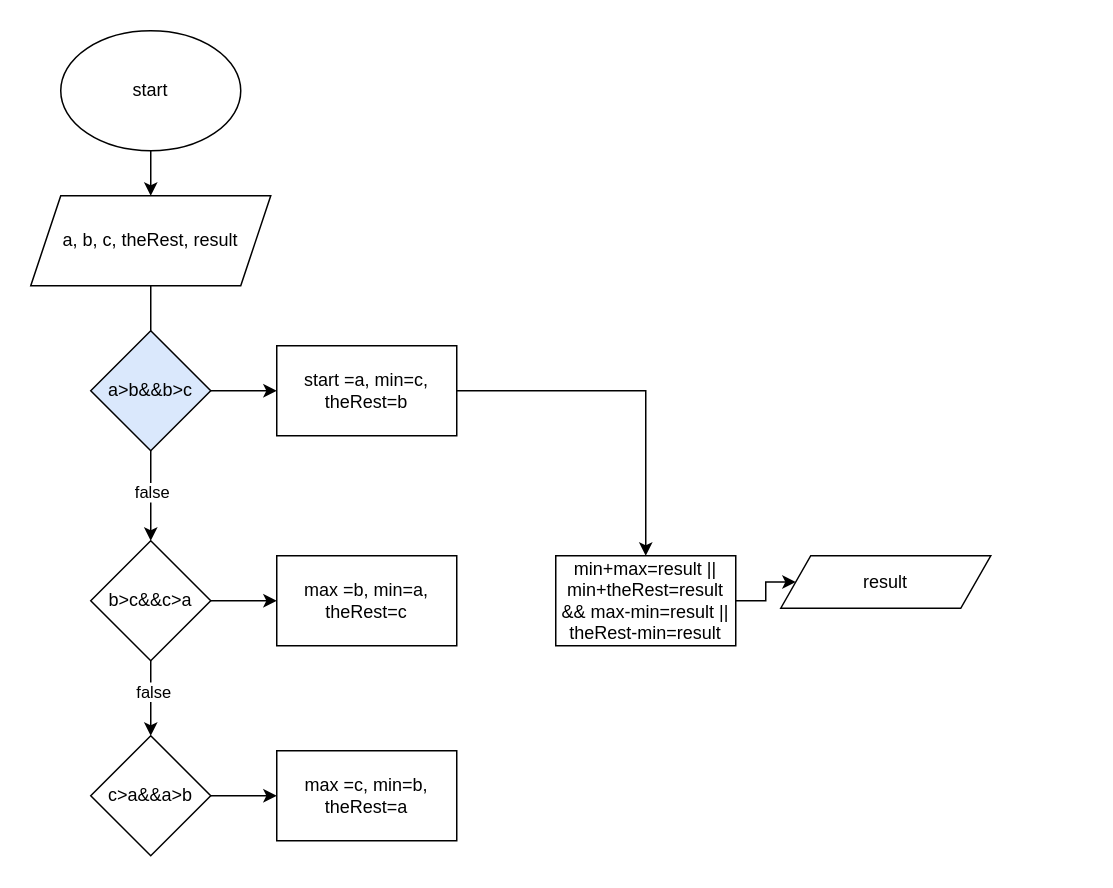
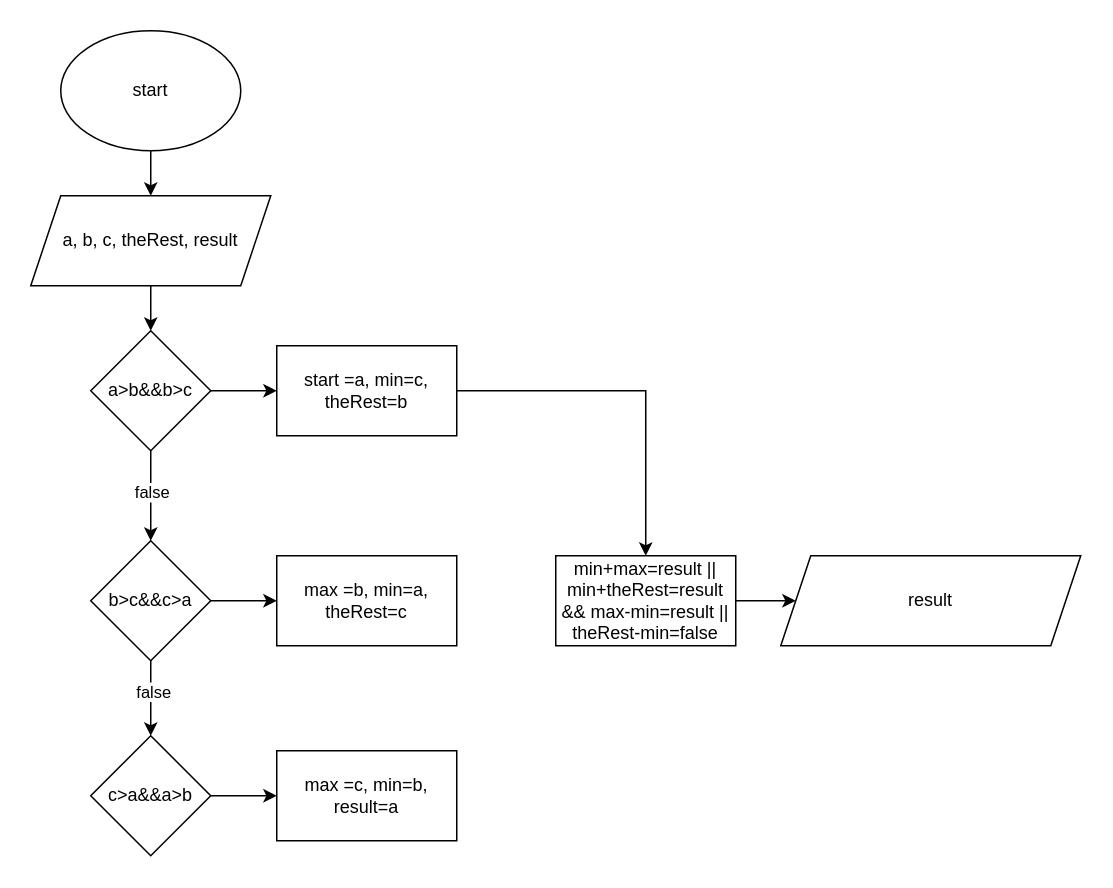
edge "a, b, c, theRest, result" -- "a>b&&b>c": arrowhead none -> classic
node "a>b&&b>c": fillcolor #dae8fc -> #ffffff
node "result": size 210x53 -> 300x90
node "min+max=result || min+theRest=result && max-min=result || theRest-min=result": label "min+max=result || min+theRest=result && max-min=result || theRest-min=result" -> "min+max=result || min+theRest=result && max-min=result || theRest-min=false"
node "max =c, min=b, theRest=a": label "max =c, min=b, theRest=a" -> "max =c, min=b, result=a"
